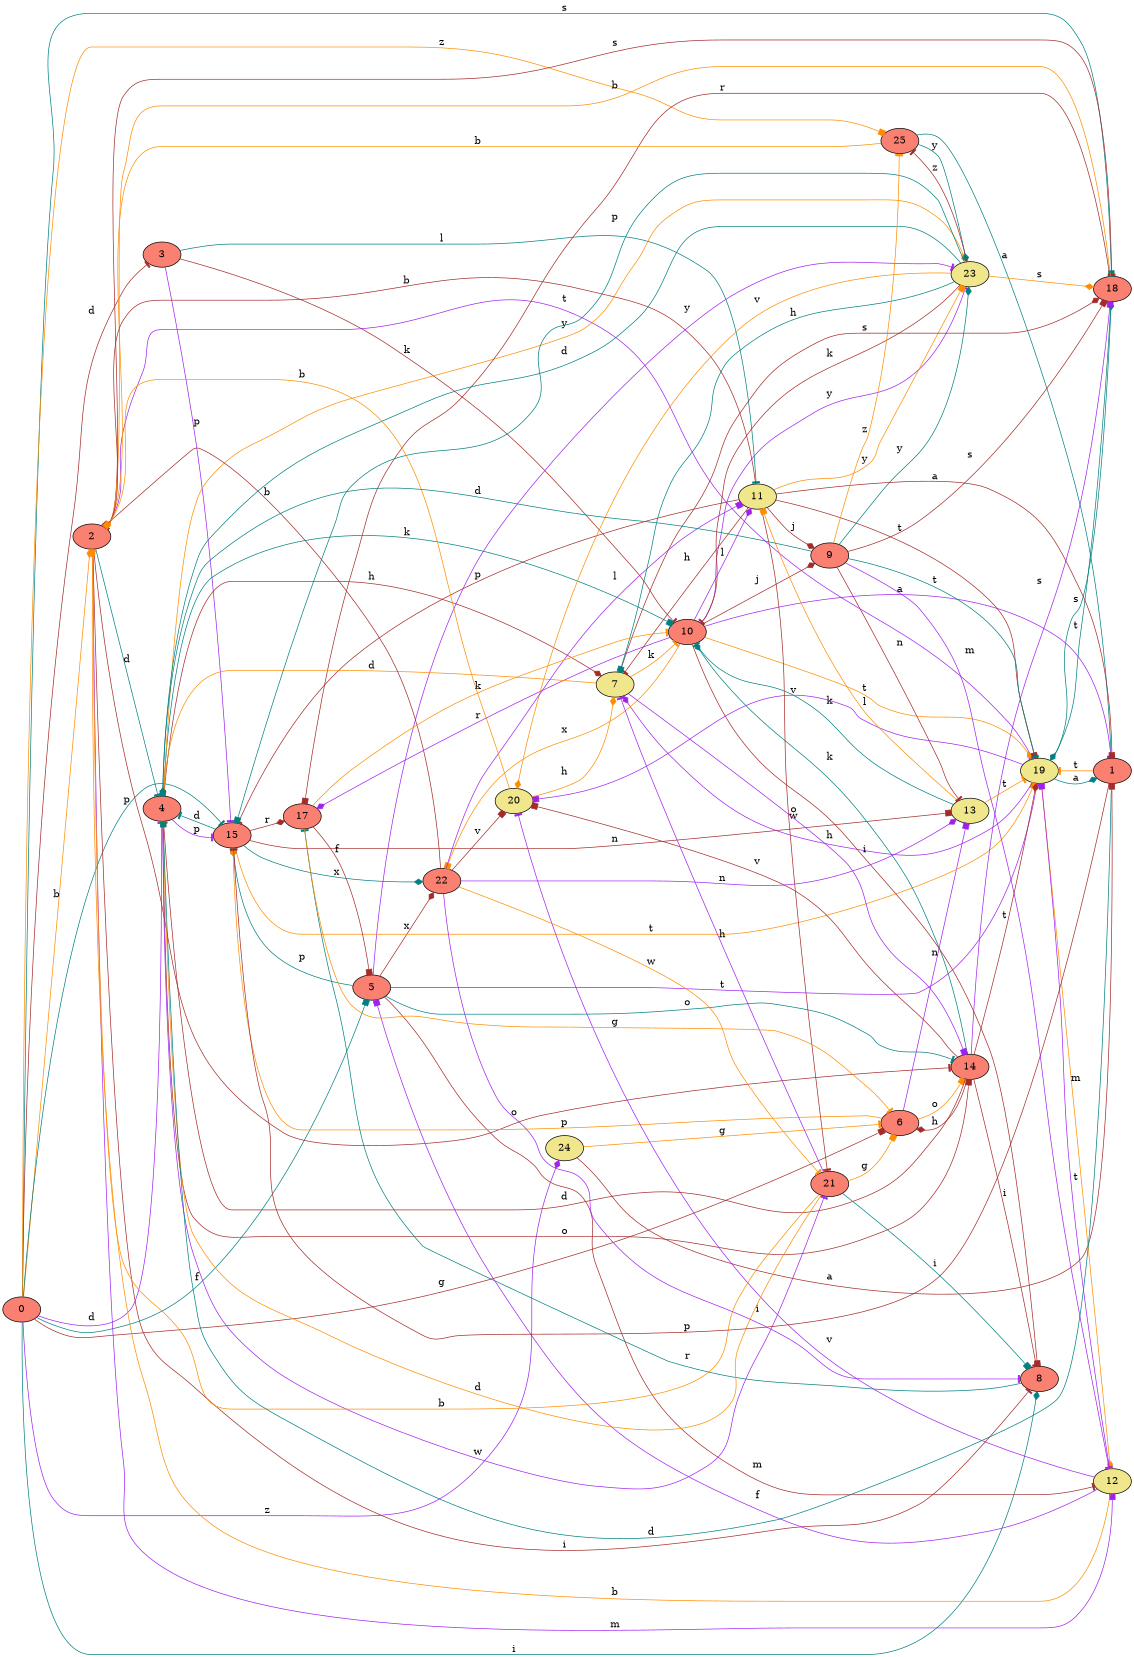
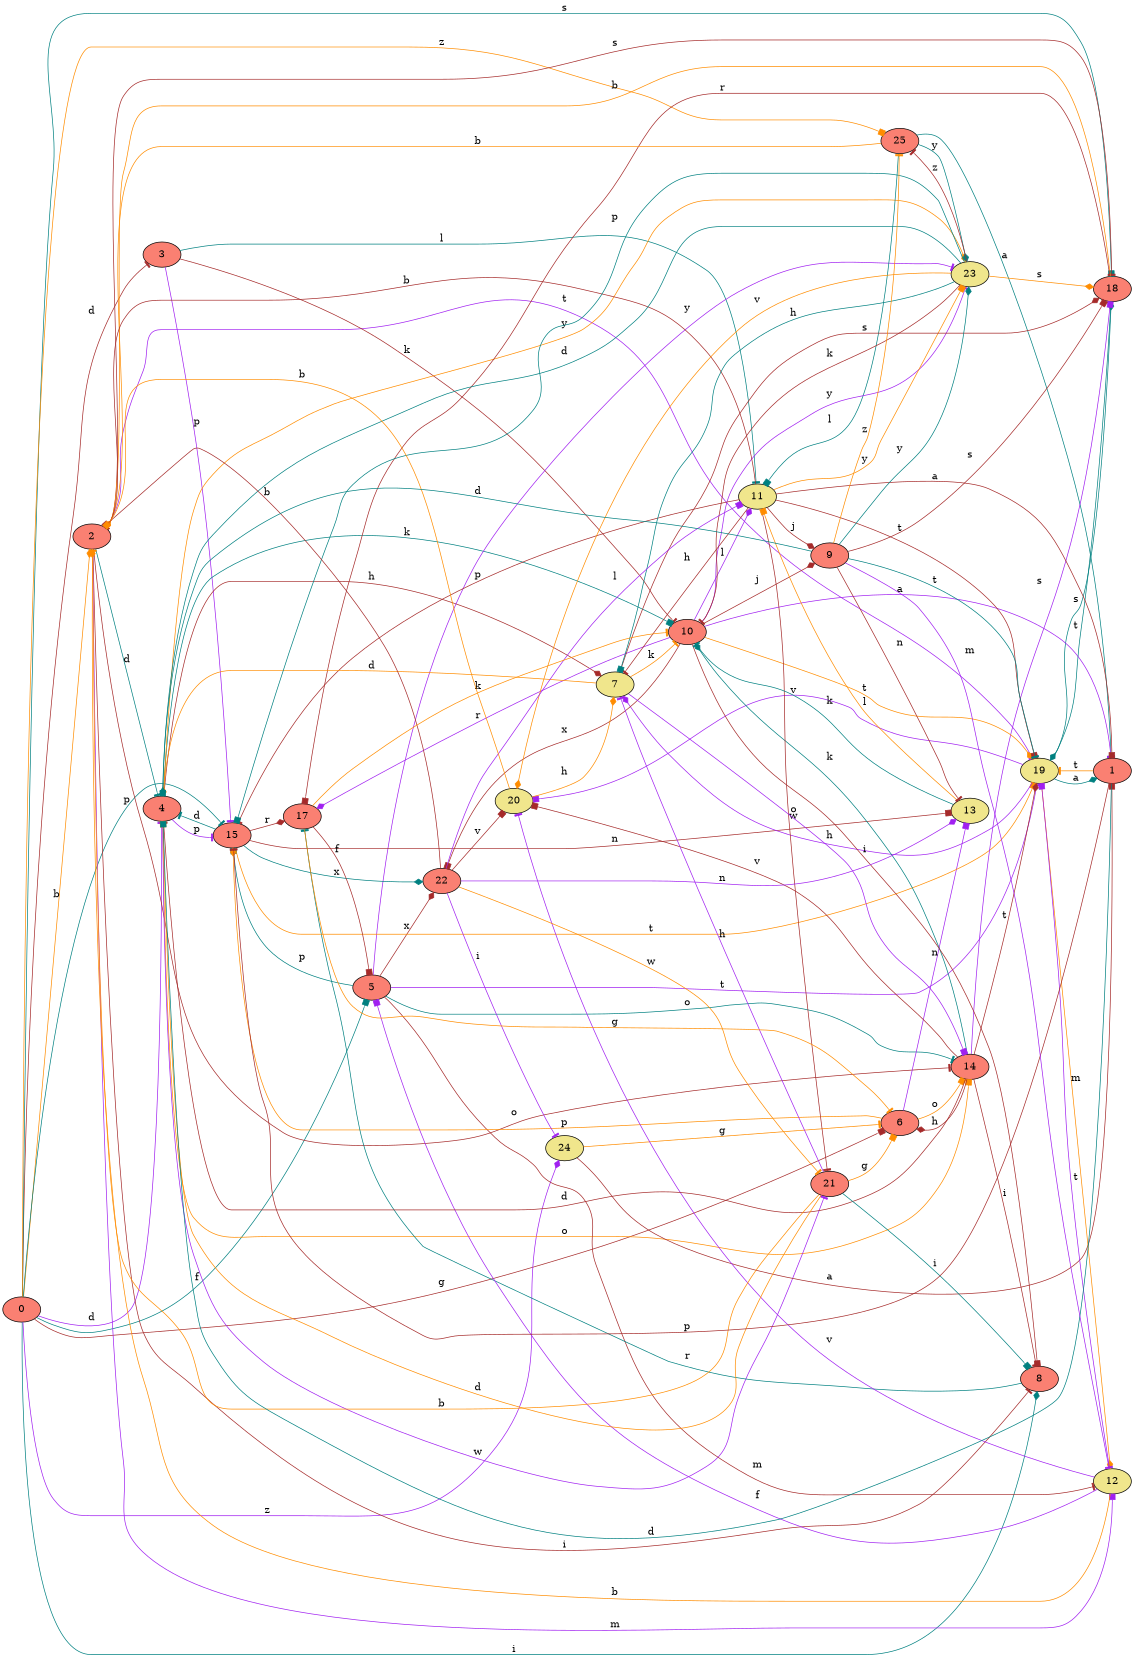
edge "25" -> "11": added, label "l"
edge "10" -> "22": color darkorange -> brown
edge "13" -> "19": removed, label "t"
edge "4" -> "14": color brown -> darkorange
edge "22" -> "8": now "22" -> "24"
